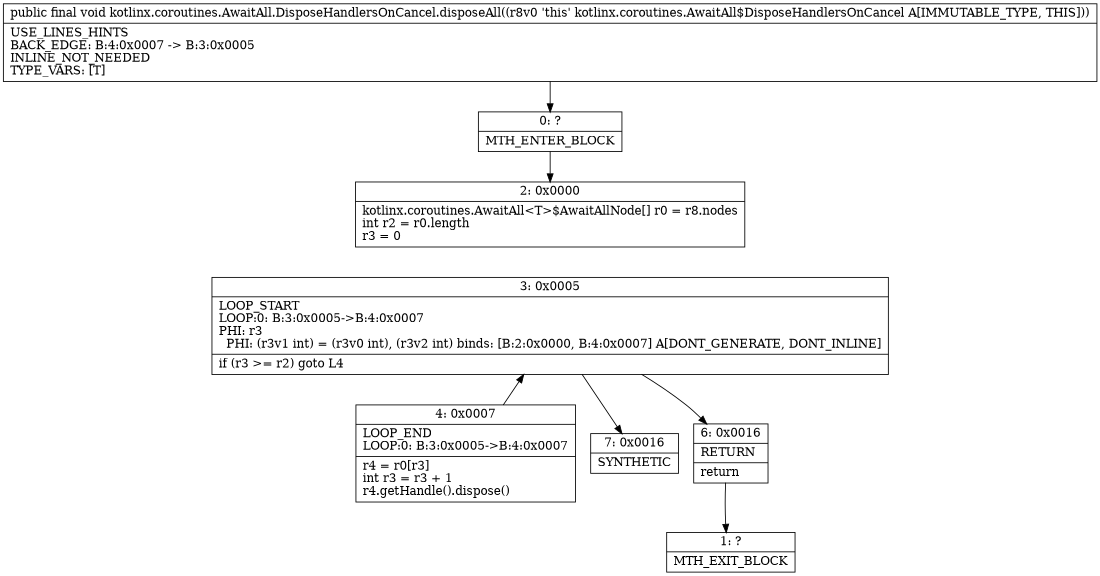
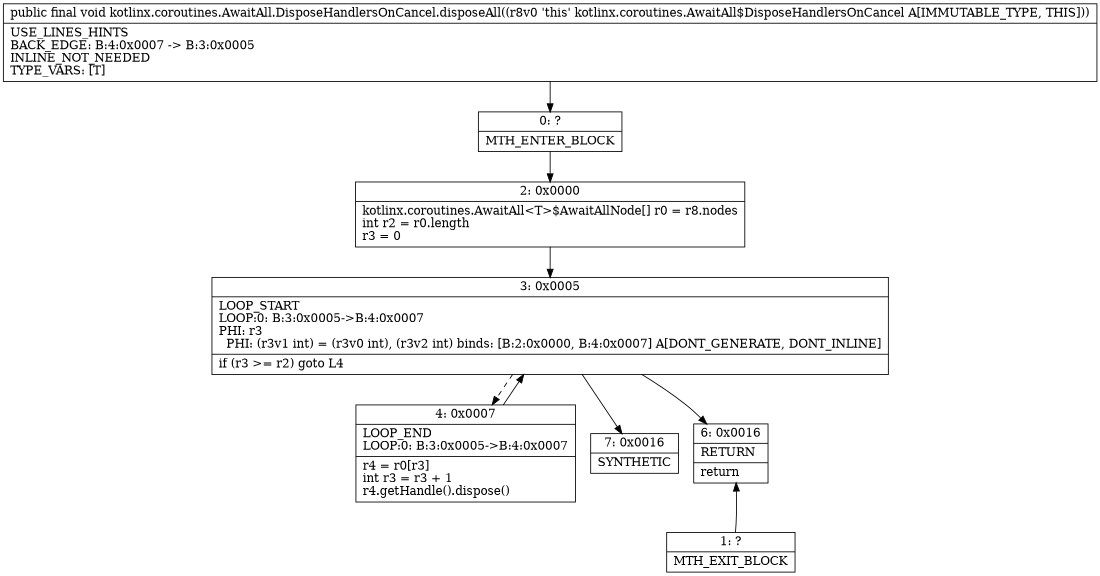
edge "2: 0x0000" -> "3: 0x0005": added
edge "3: 0x0005" -> "4: 0x0007": added
edge "6: 0x0016" -> "1: ?": reversed
